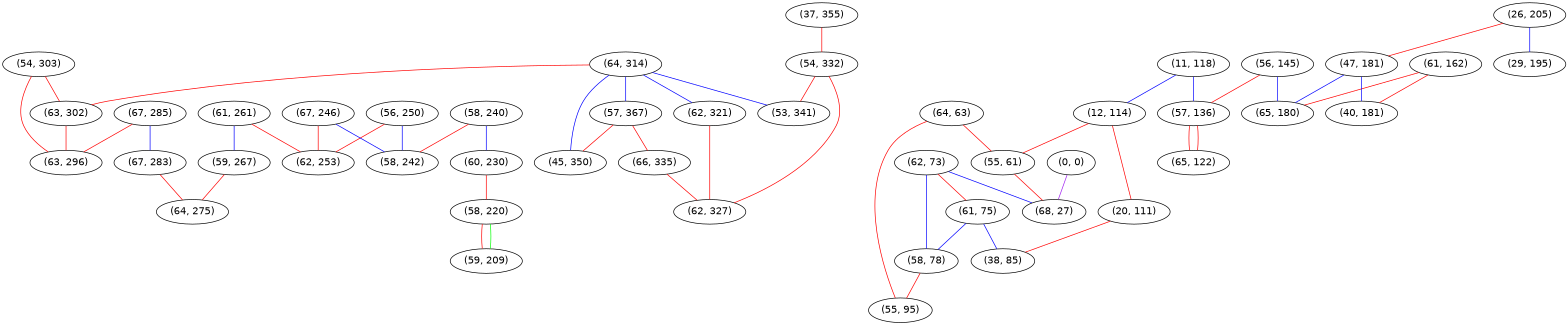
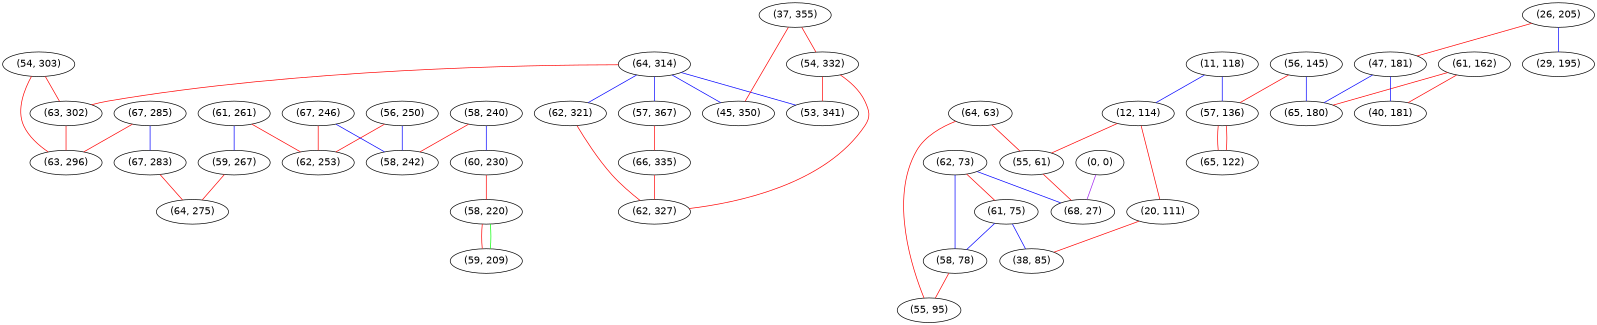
edge "(57, 367)" -- "(45, 350)": now "(37, 355)" -- "(45, 350)"
